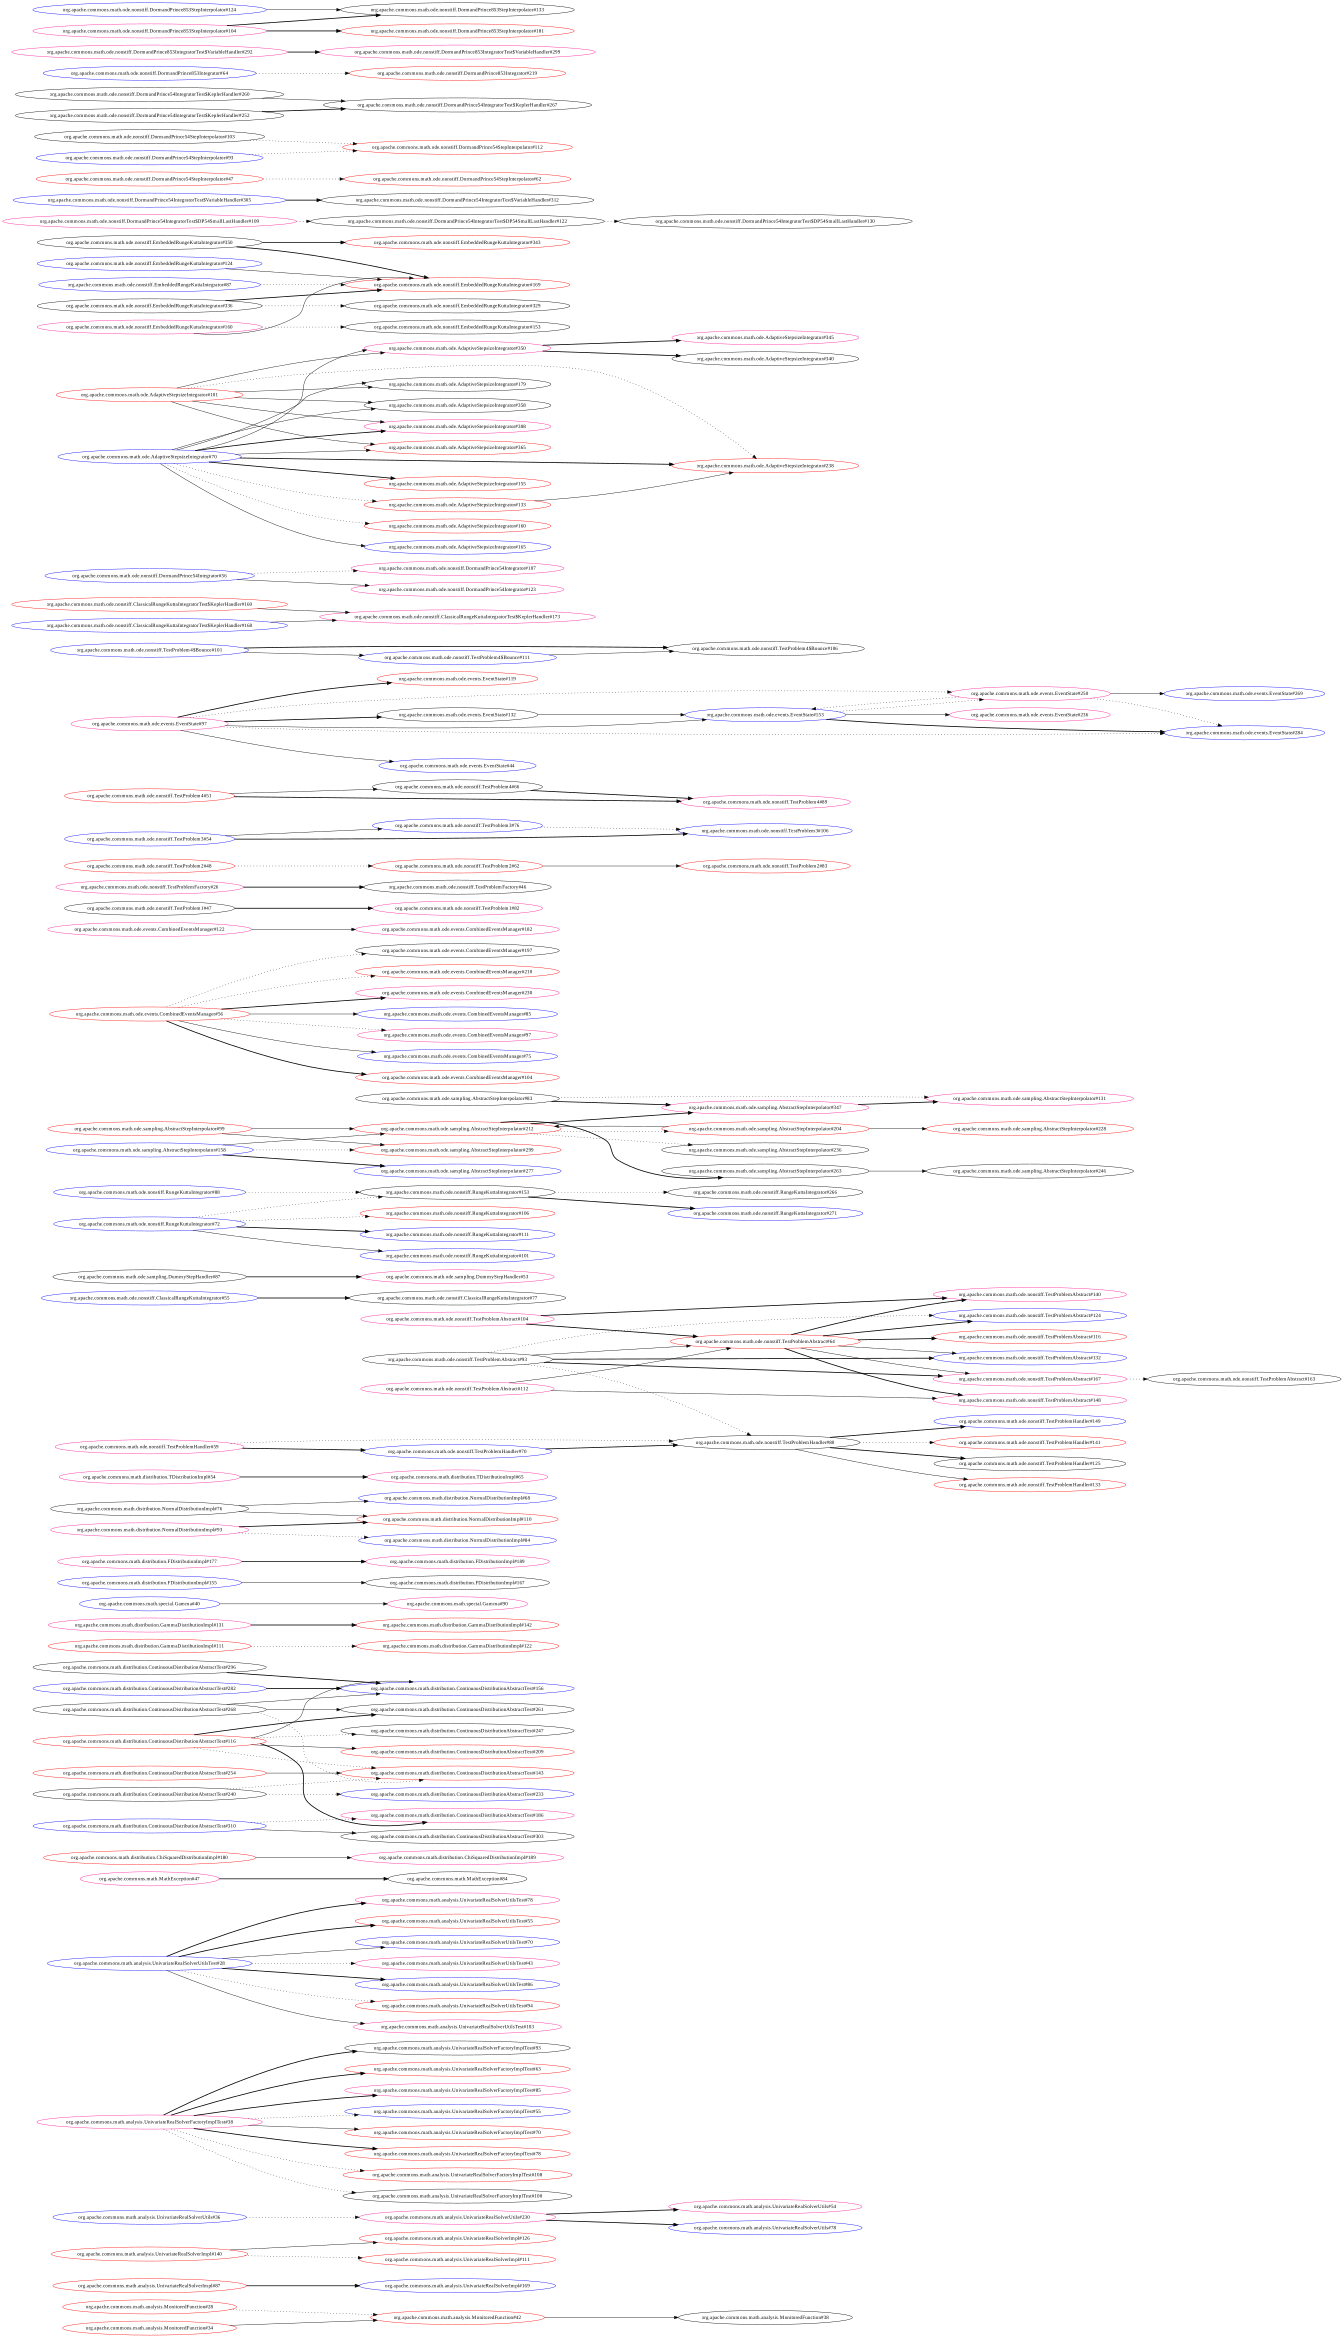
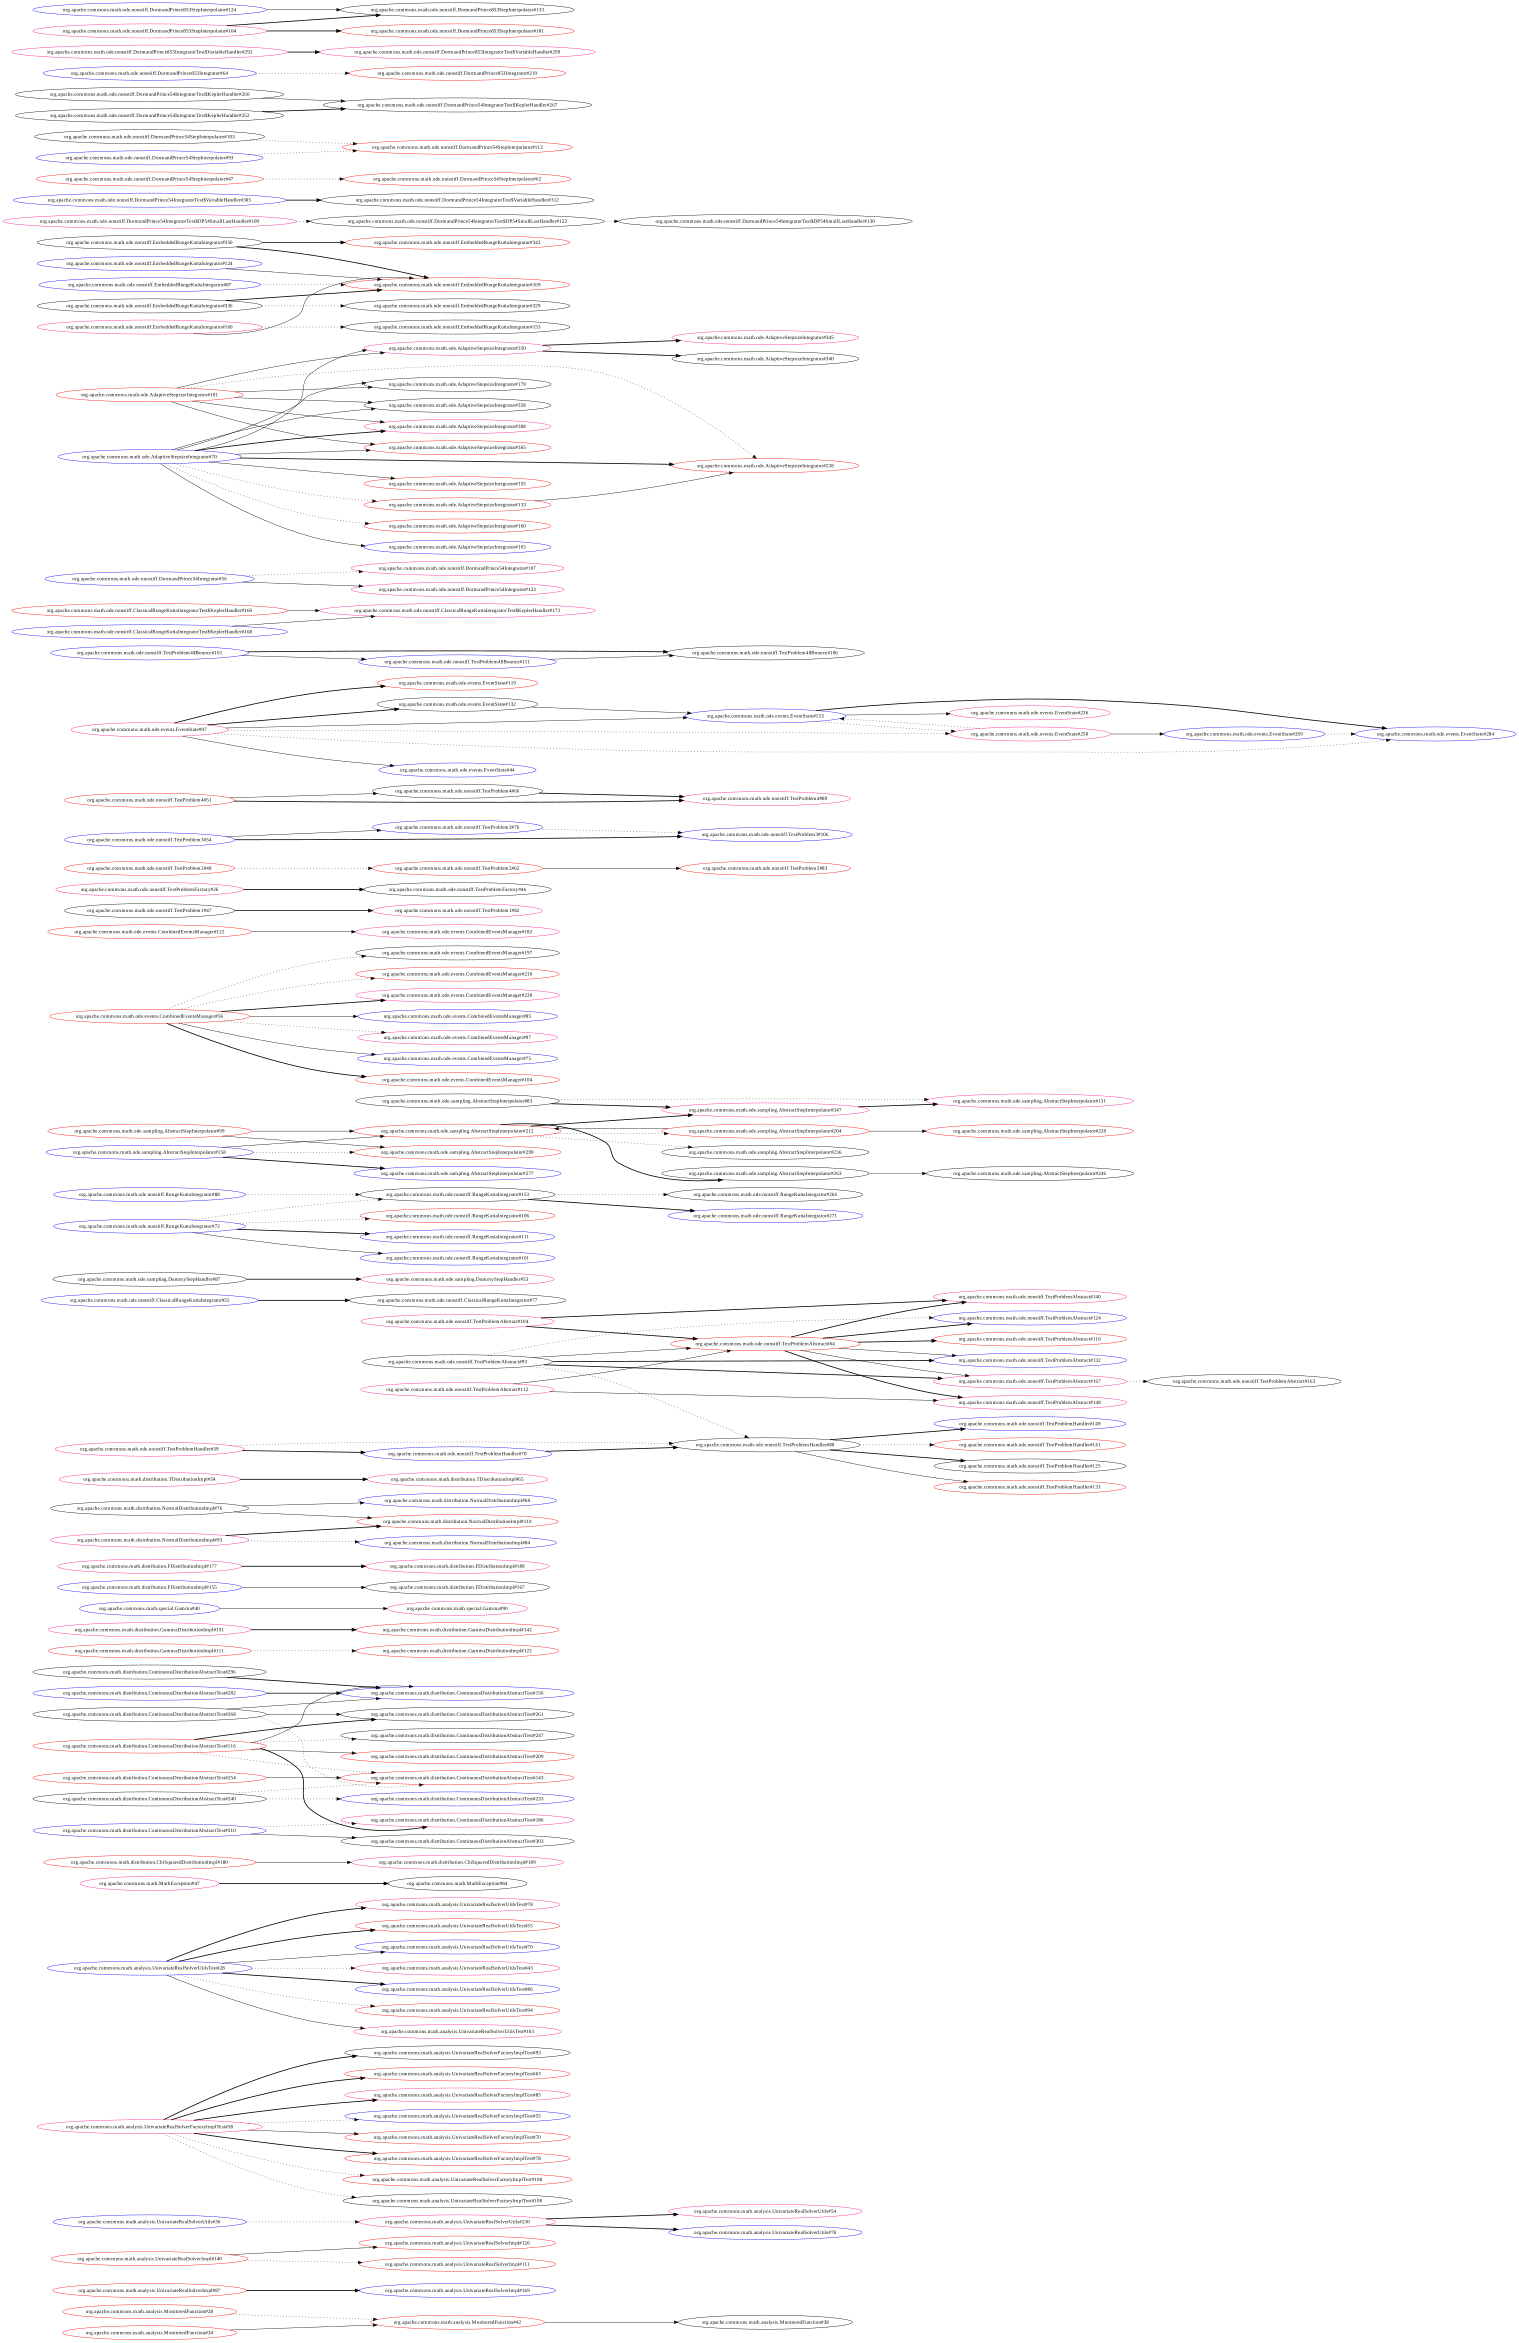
edge "org.apache.commons.math.ode.AdaptiveStepsizeIntegrator#70" -> "org.apache.commons.math.ode.AdaptiveStepsizeIntegrator#155": style bold -> solid
edge "org.apache.commons.math.ode.events.EventState#250" -> "org.apache.commons.math.ode.events.EventState#284": now "org.apache.commons.math.ode.events.EventState#269" -> "org.apache.commons.math.ode.events.EventState#284"
node "org.apache.commons.math.ode.events.CombinedEventsManager#122": color deeppink -> red
